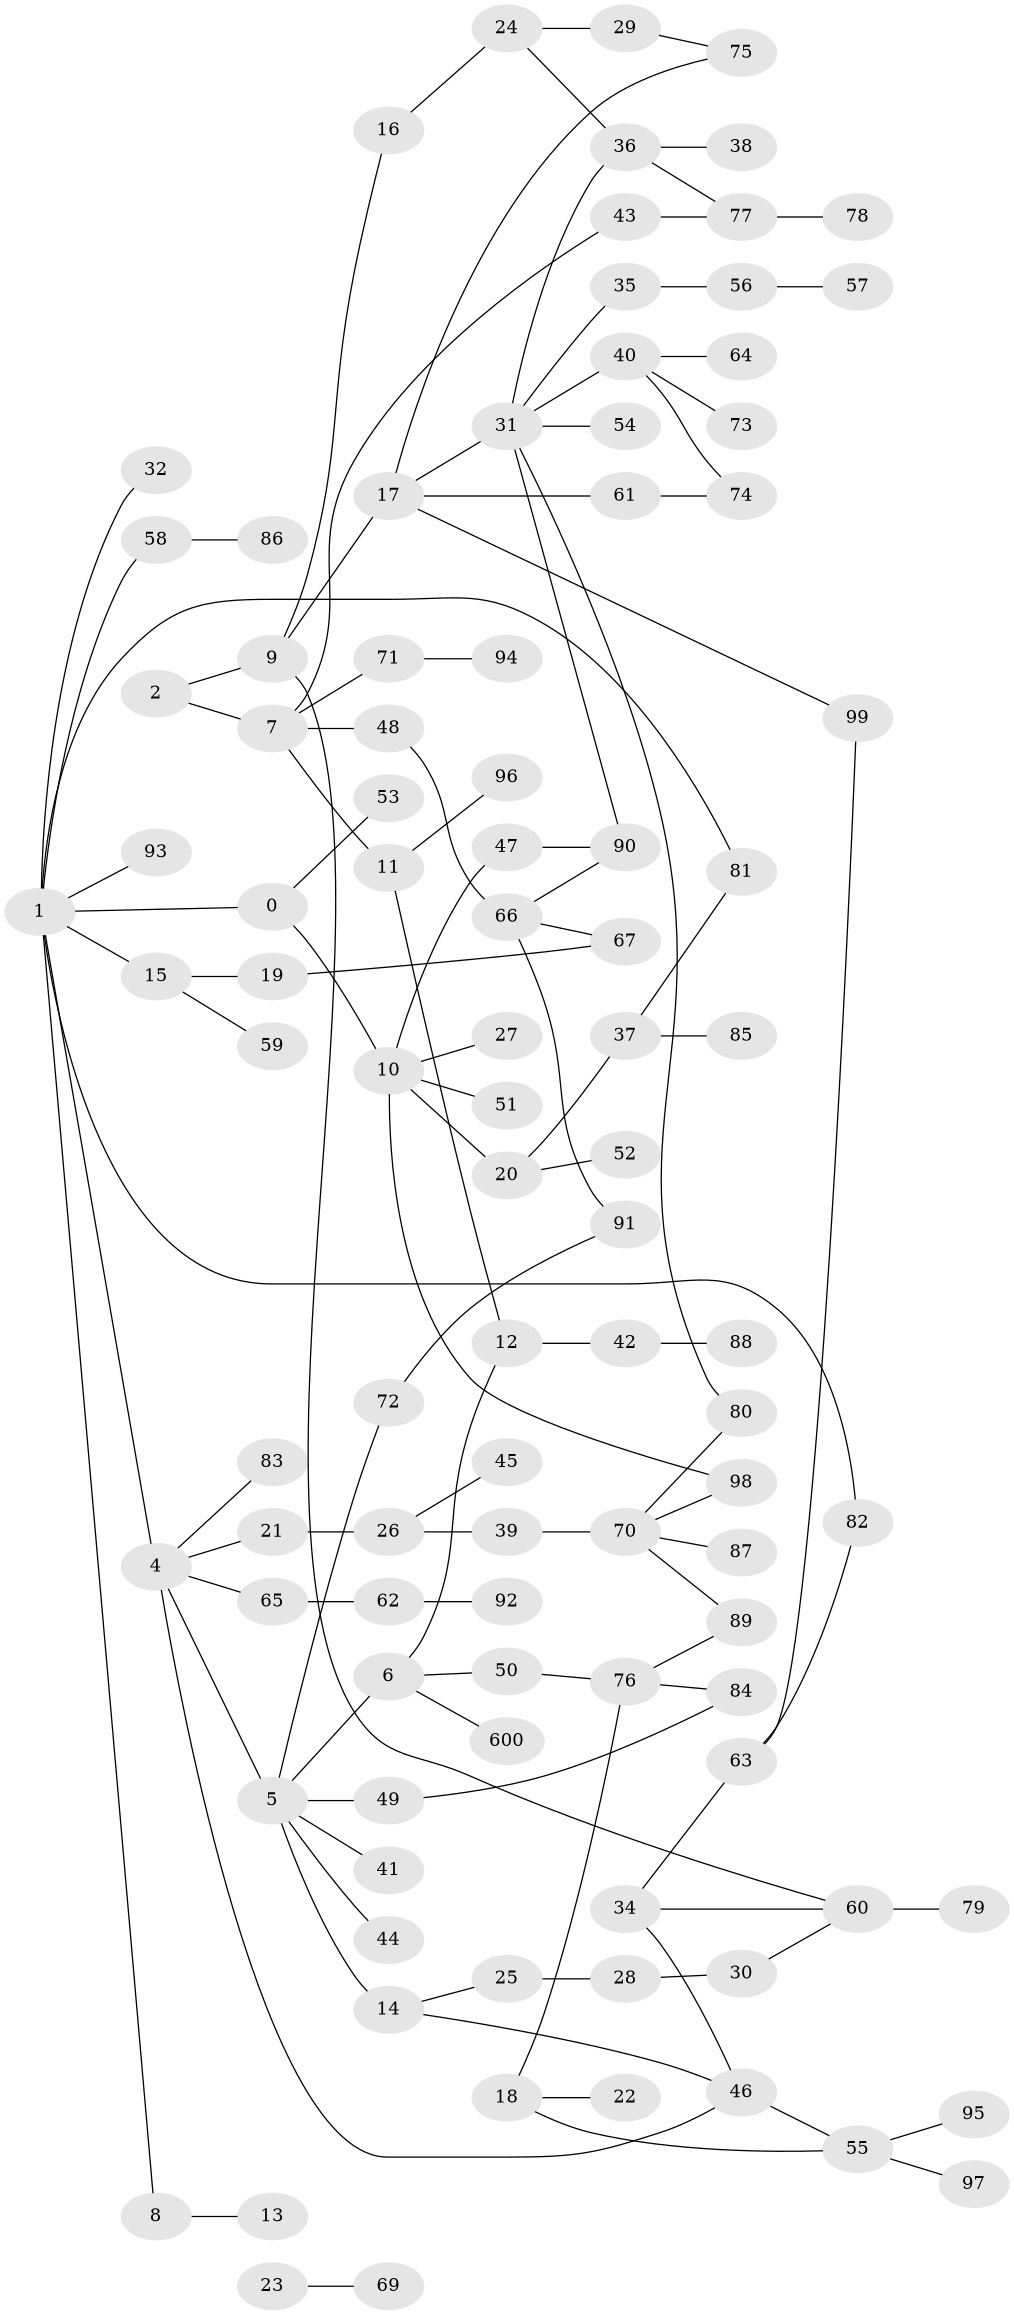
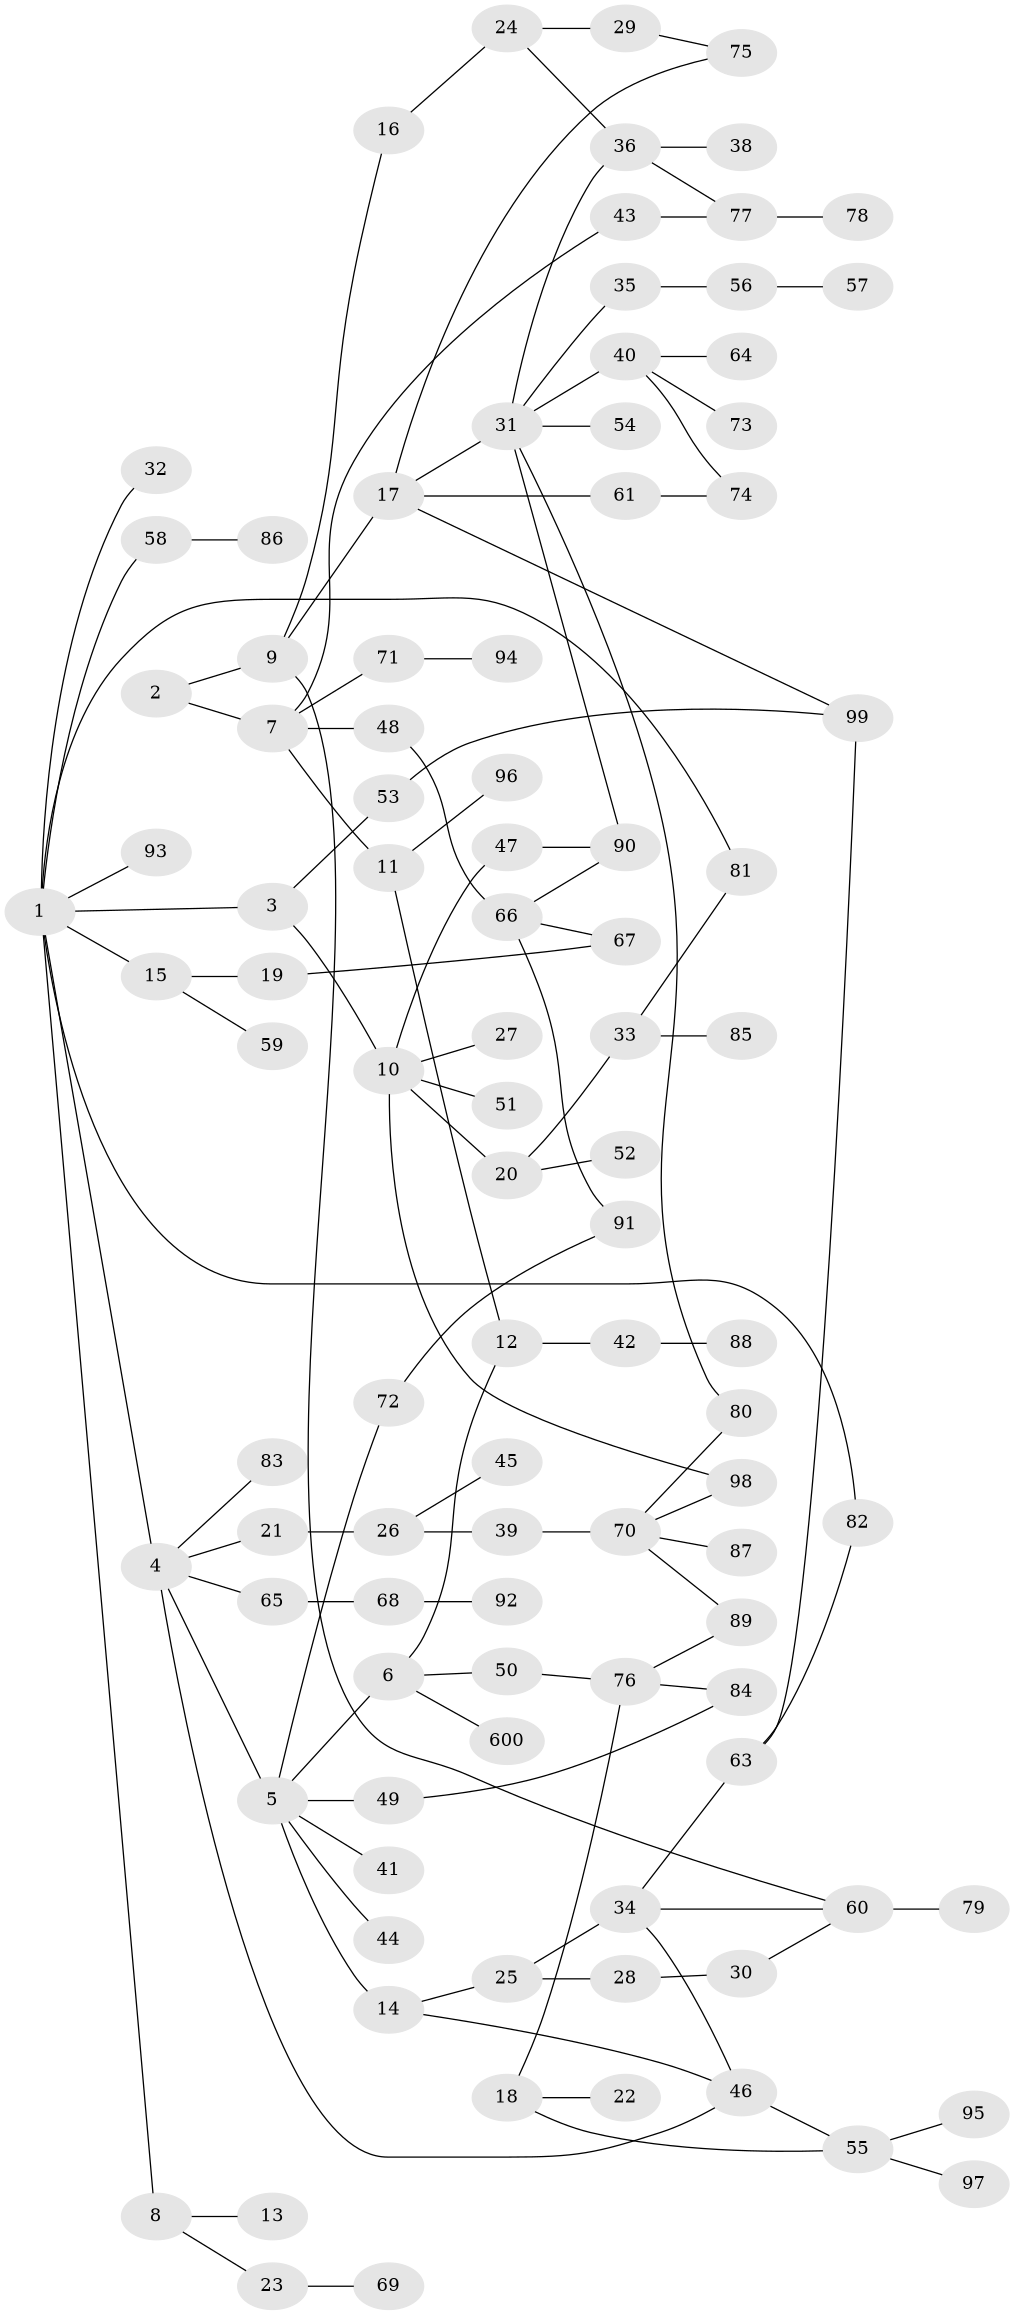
edge "99" -- "53": added
node "0": label "0" -> "3"
node "37": label "37" -> "33"
node "62": label "62" -> "68"
edge "34" -- "25": added
edge "8" -- "23": added
